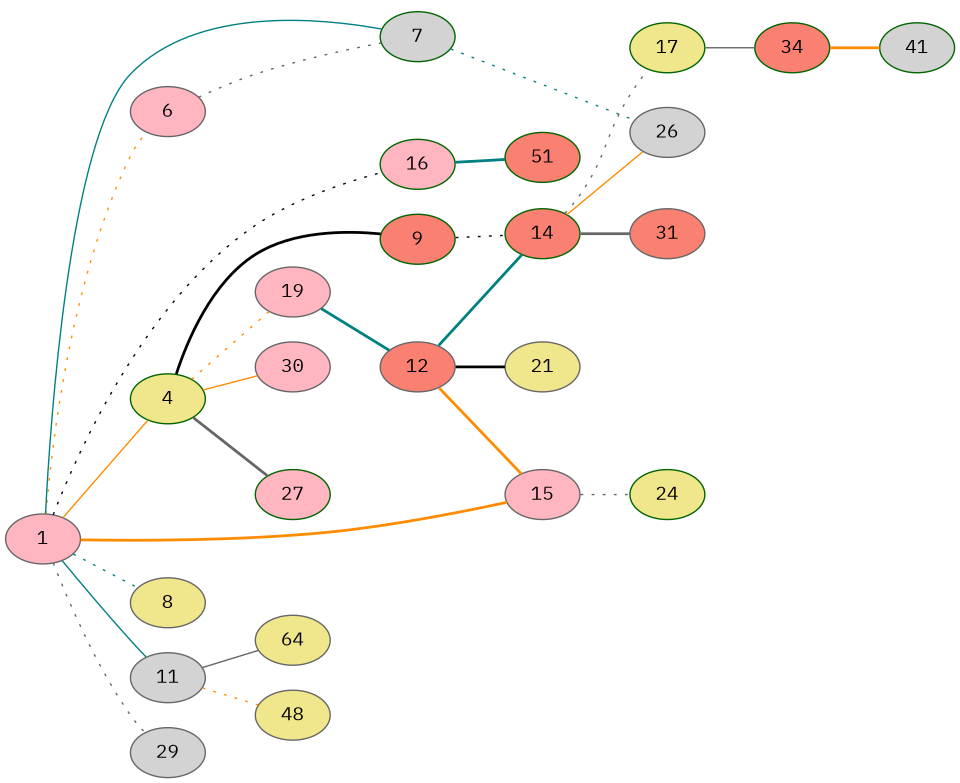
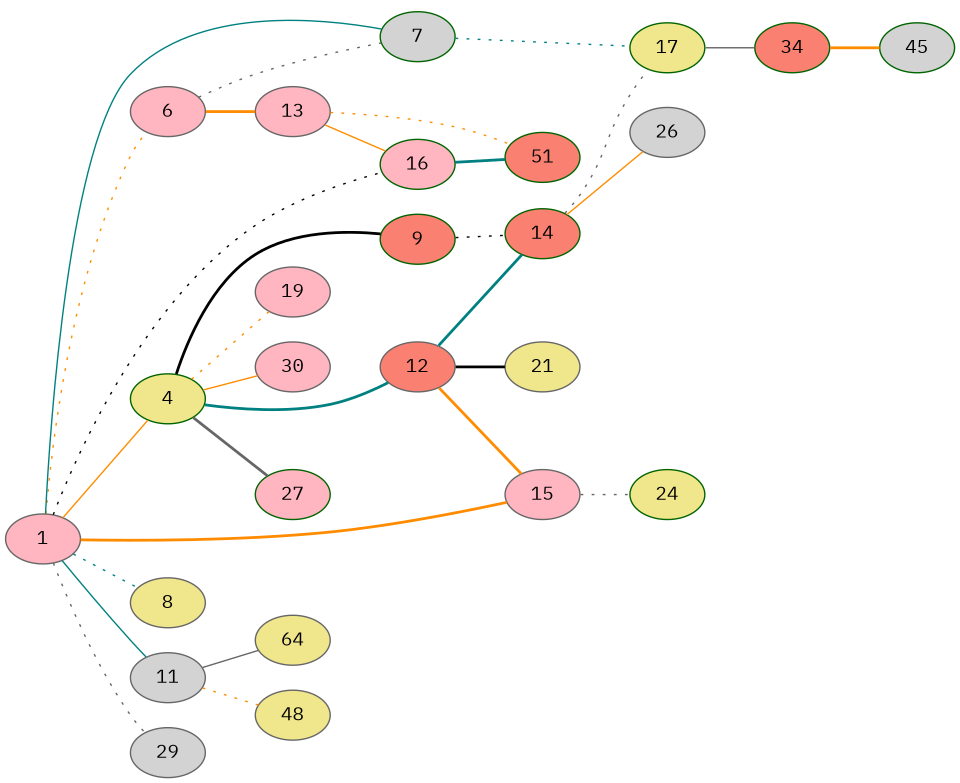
node "41": label "41" -> "45"
edge "7" -- "26": now "7" -- "17"
node "13": added
node "31": removed
edge "19" -- "12": now "4" -- "12"
